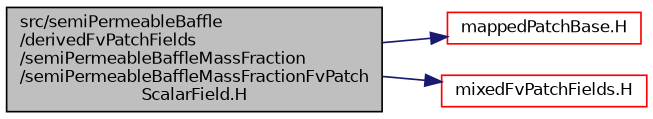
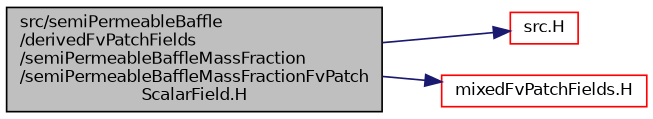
node "mappedPatchBase.H": label "mappedPatchBase.H" -> "src.H"
